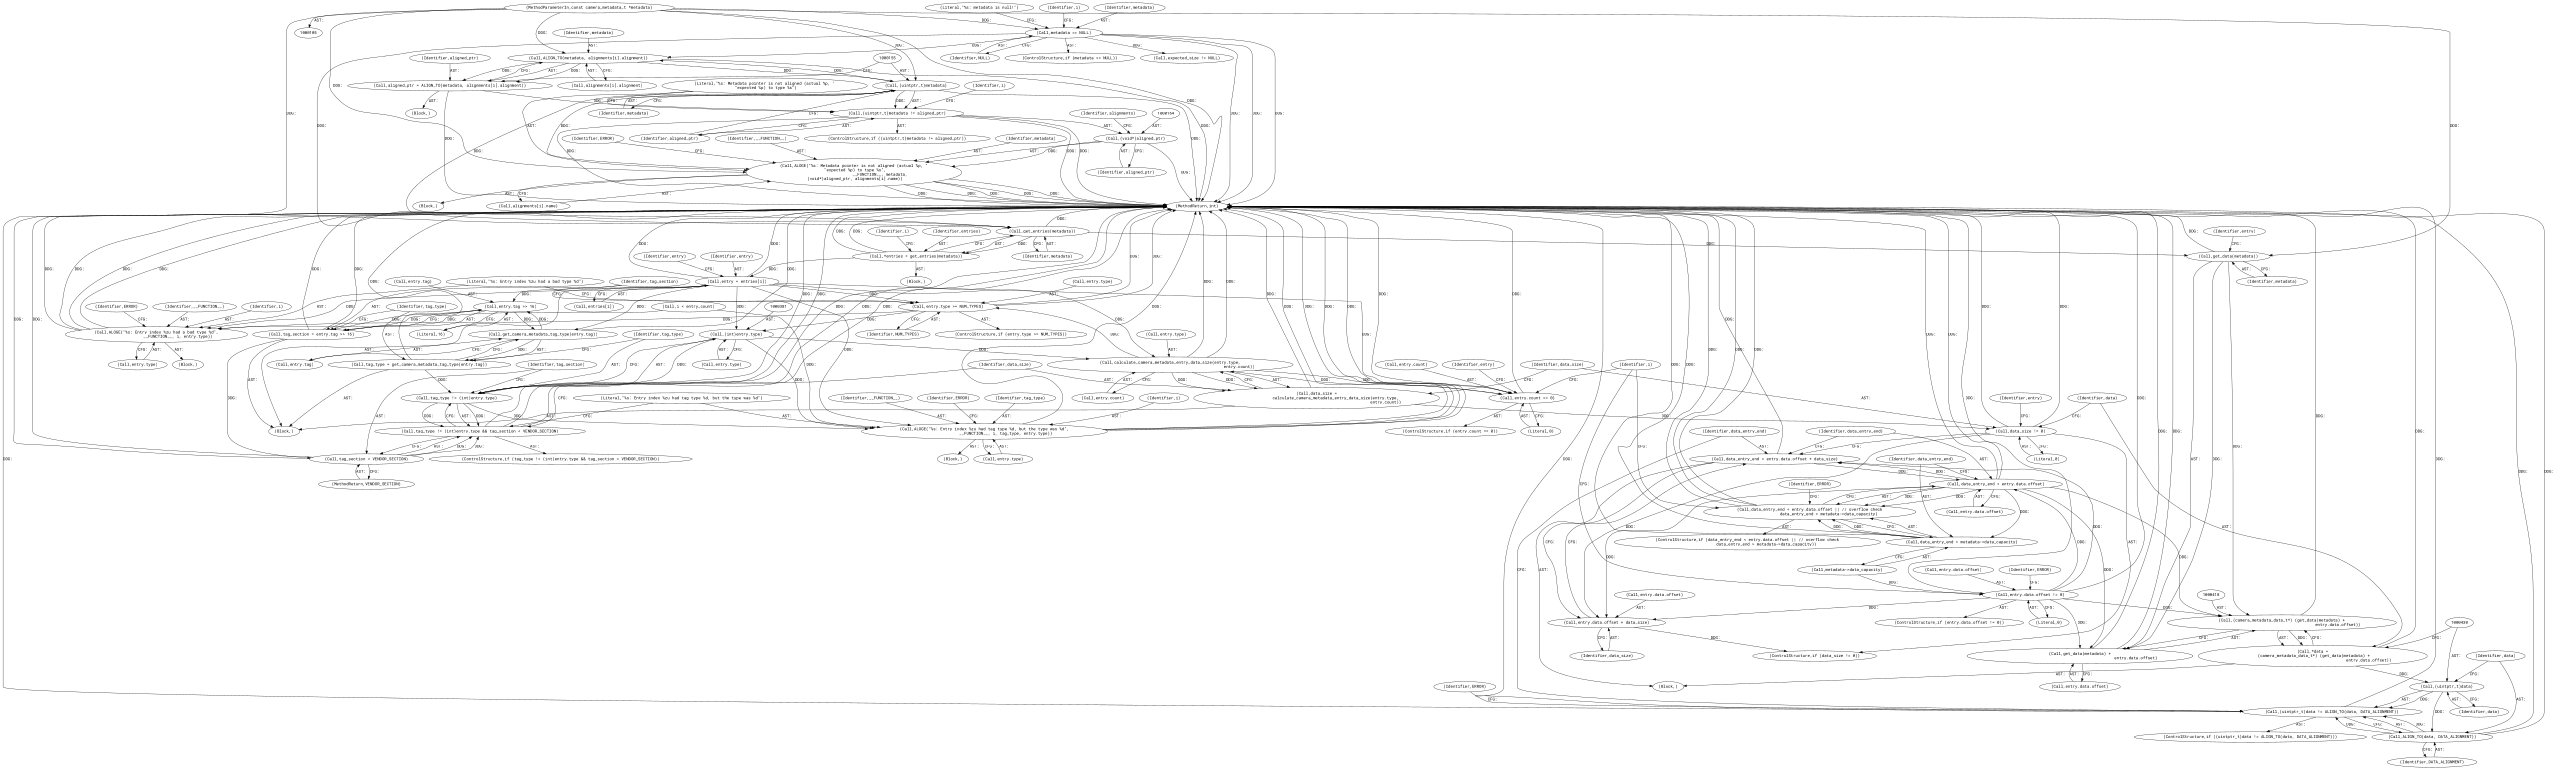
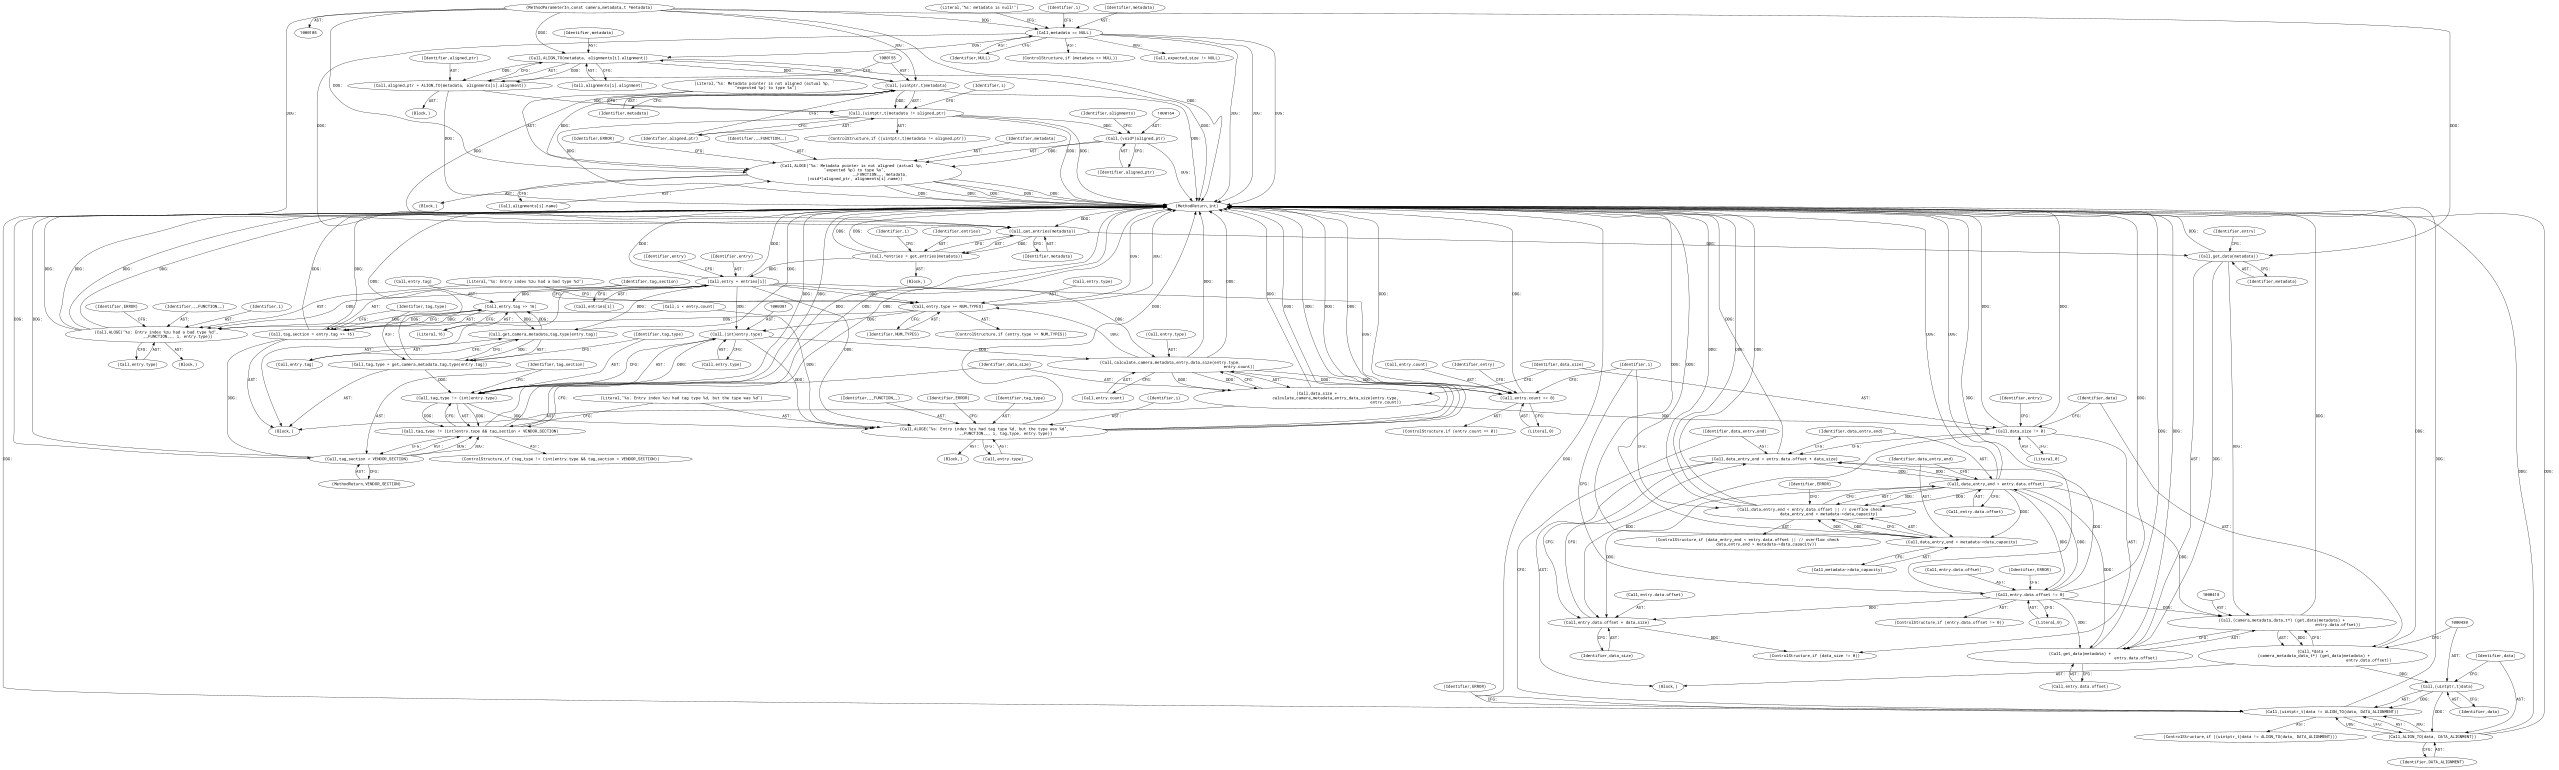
edge "(Call,(uintptr_t)metadata != aligned_ptr)" -> "(Call,(void*)aligned_ptr)": label "AST: " -> "DDG: "
edge "(Call,get_entries(metadata))" -> "(MethodReturn,int)": reversed
edge "(Call,metadata->data_capacity)" -> "(Call,entry.data.offset != 0)": now "(Call,data_entry_end < entry.data.offset)" -> "(Call,entry.data.offset != 0)"
